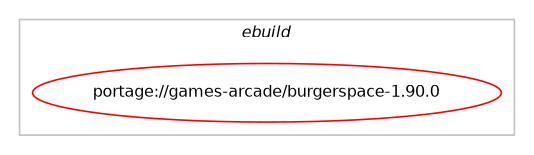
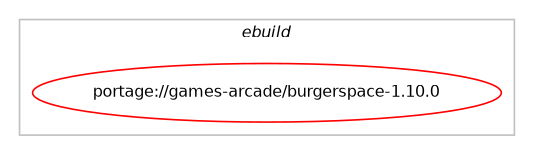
node "portage://games-arcade/burgerspace-1.90.0": label "portage://games-arcade/burgerspace-1.90.0" -> "portage://games-arcade/burgerspace-1.10.0"
